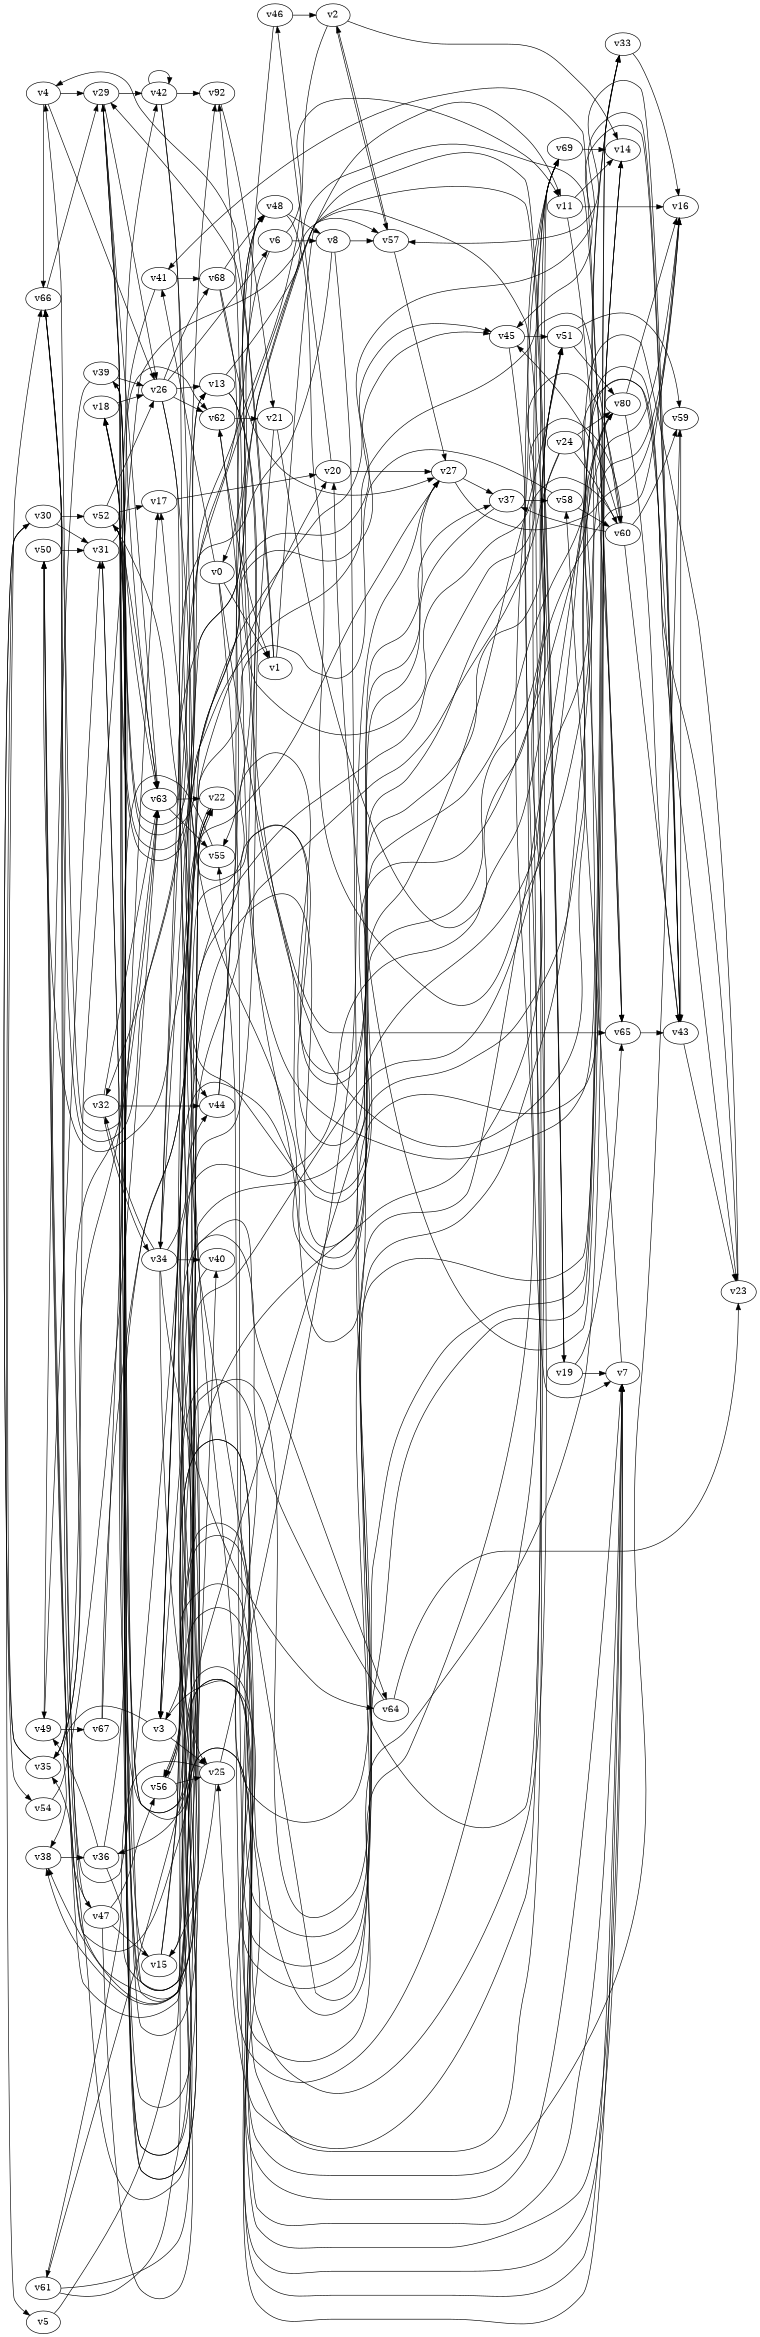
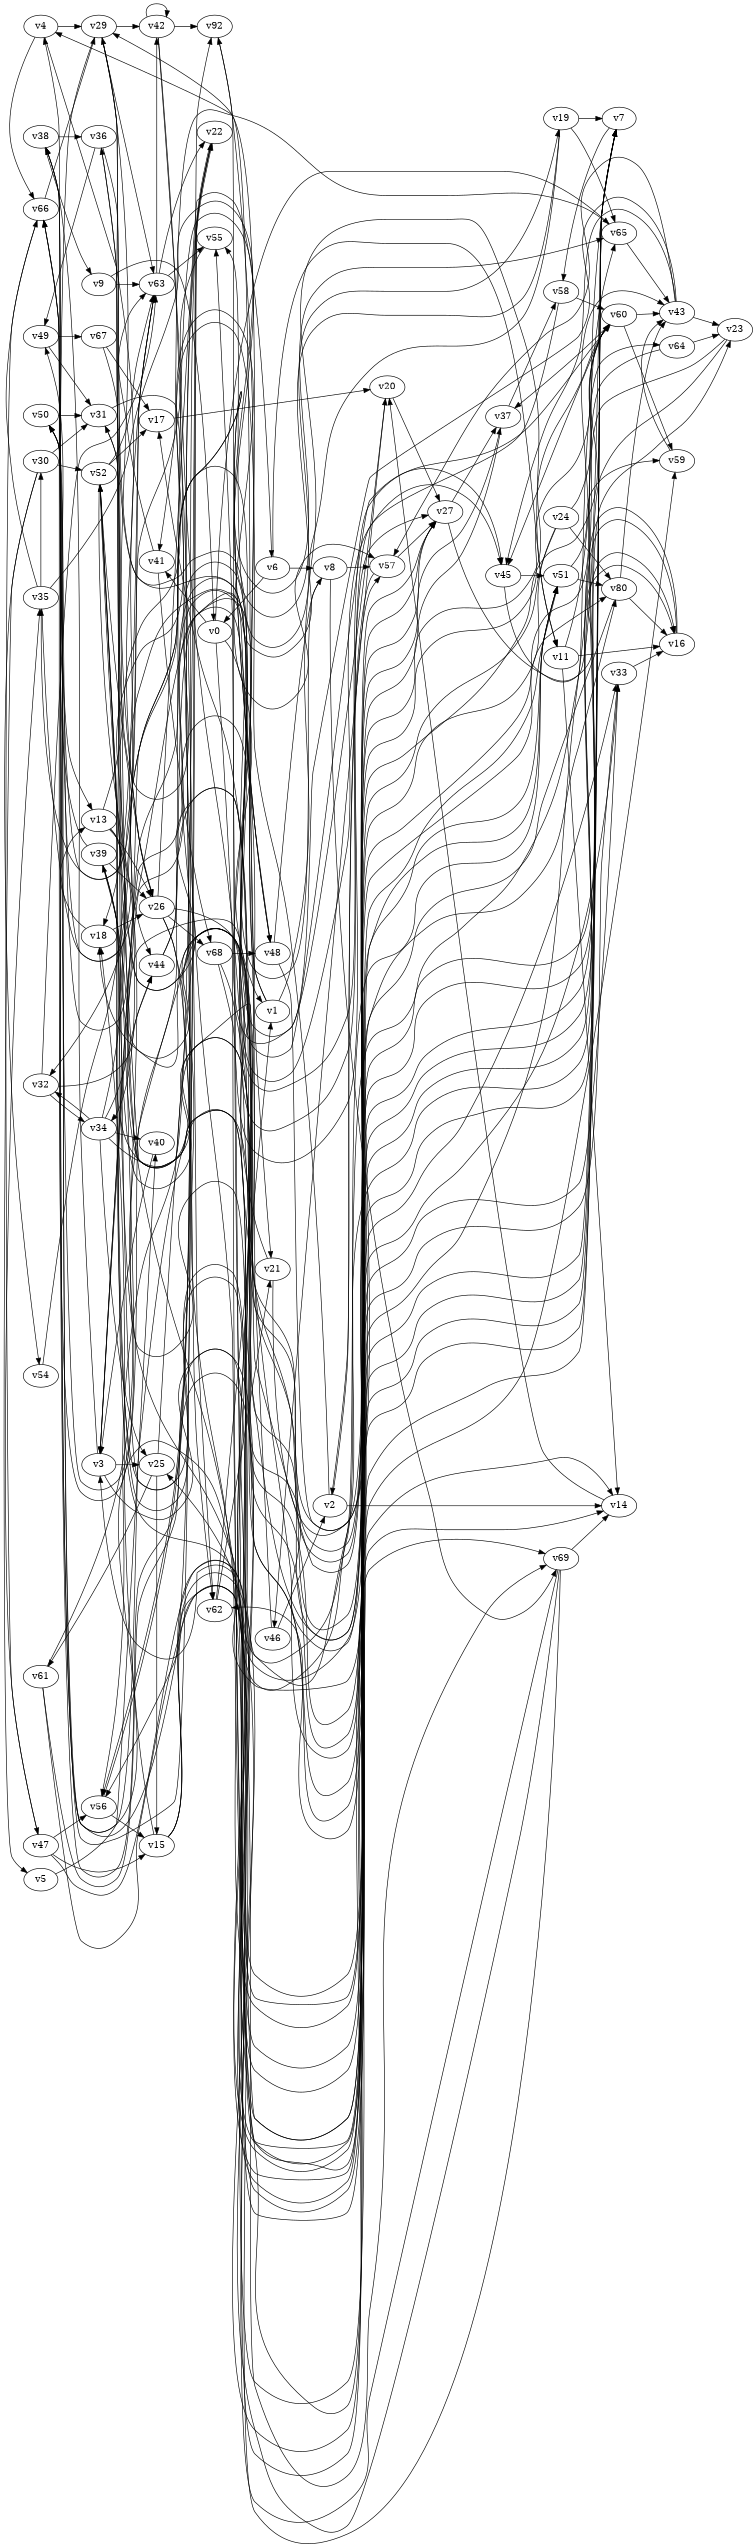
node "v9": added
edge "v26" -> "v13": reversed
edge "v52" -> "v16": reversed
edge "v34" -> "v64": removed
edge "v56" -> "v25": now "v56" -> "v15"
